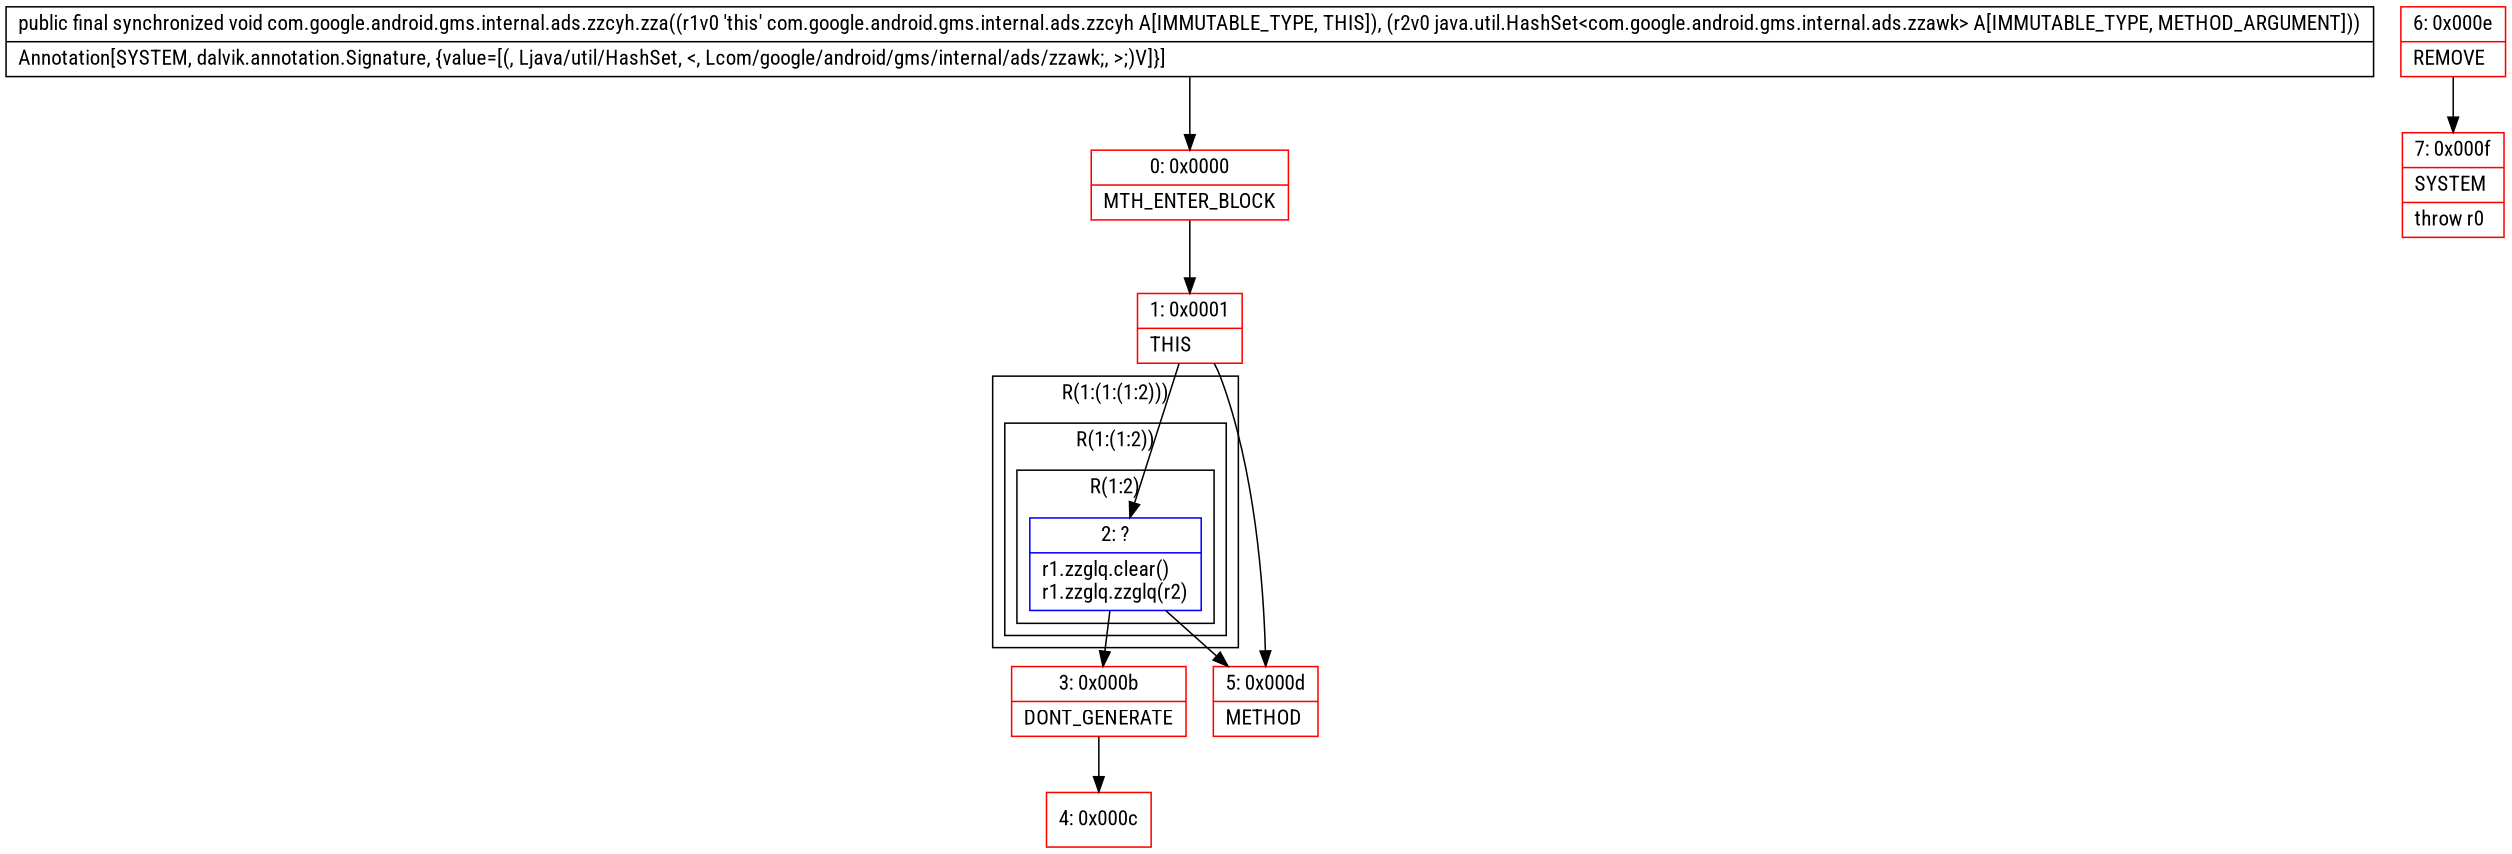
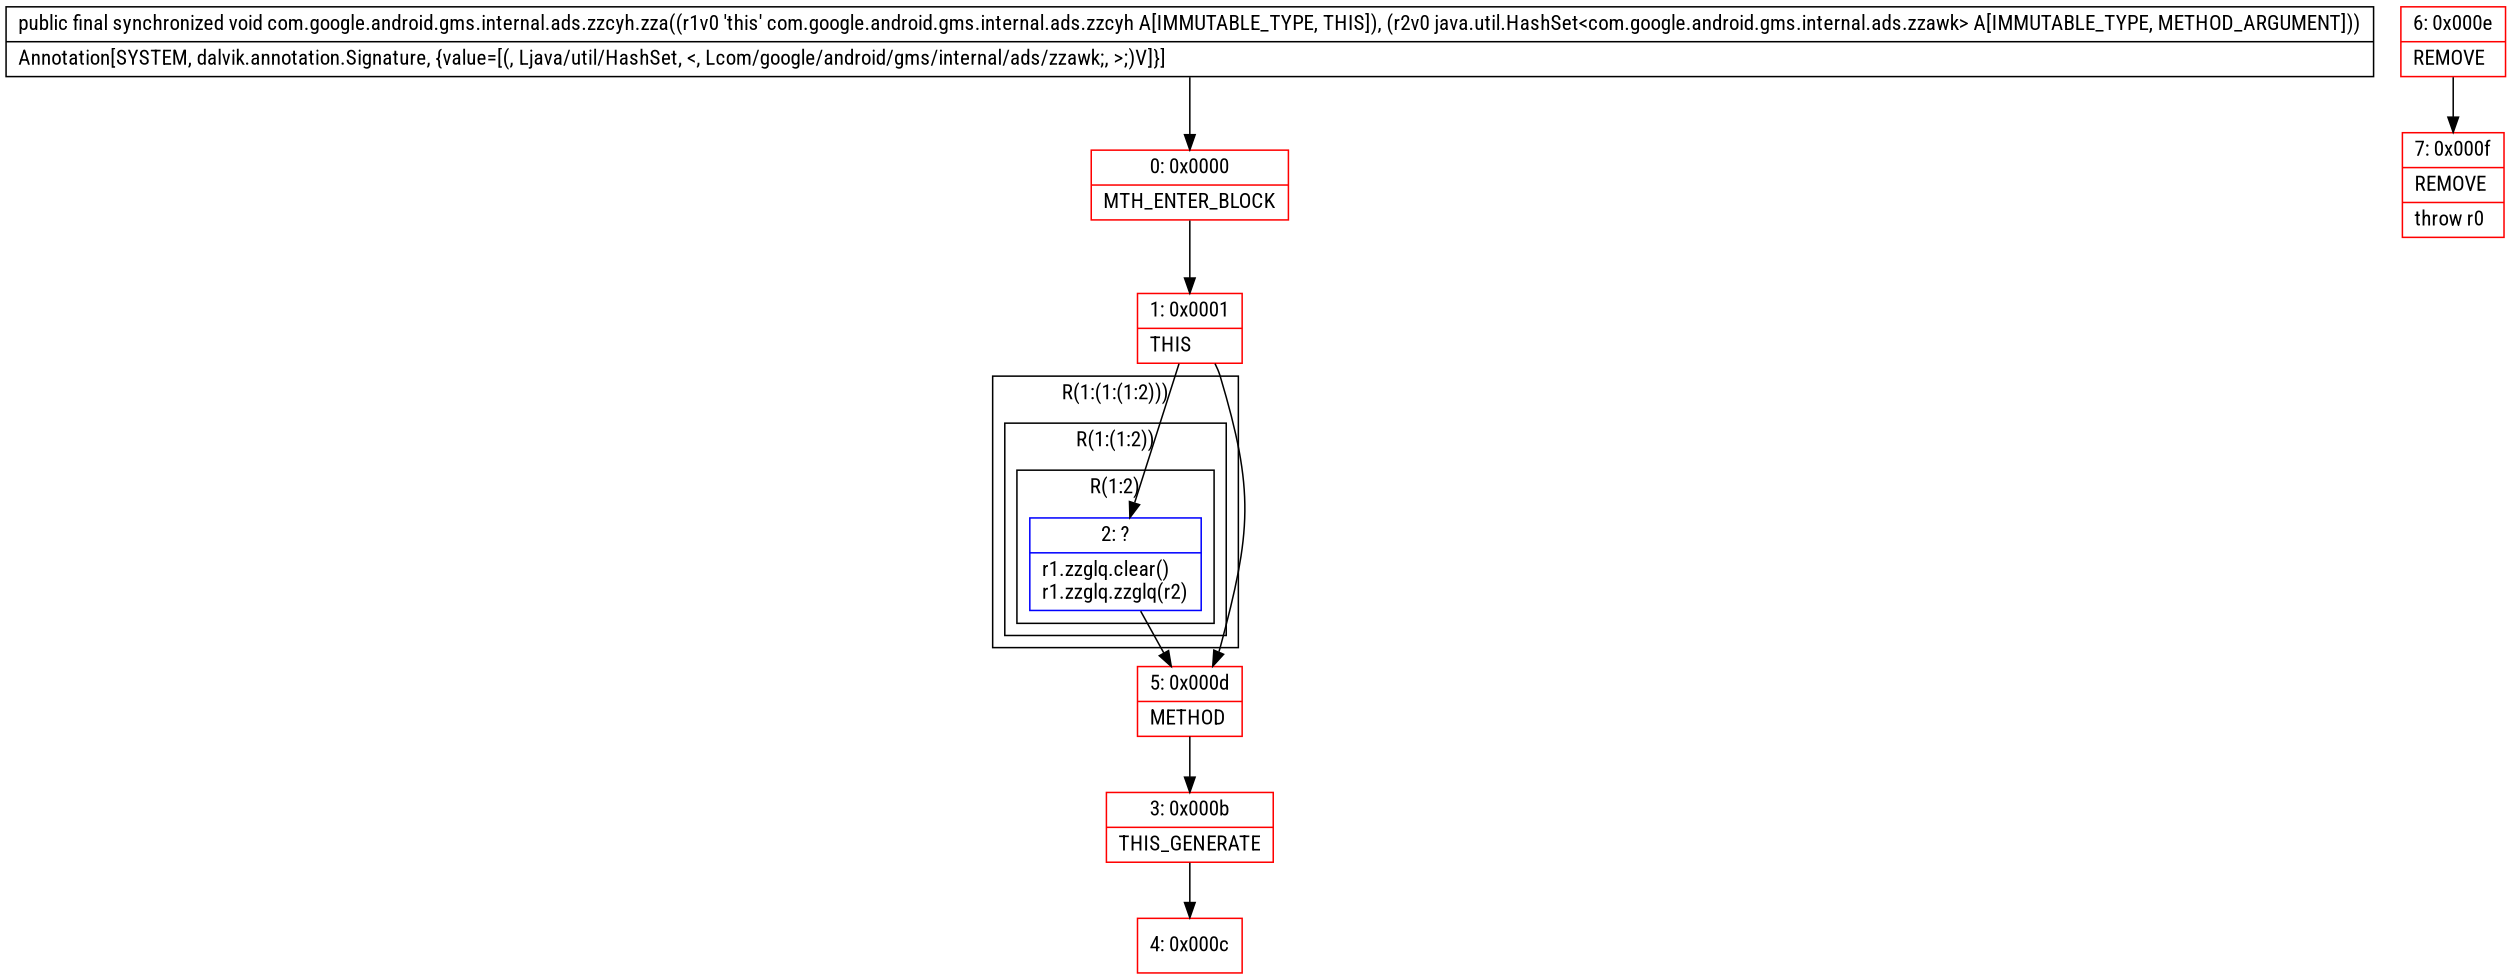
node "7: 0x000f": text "SYSTEM" -> "REMOVE"
edge "2: ?" -> "3: 0x000b": now "5: 0x000d" -> "3: 0x000b"
node "3: 0x000b": text "DONT_GENERATE" -> "THIS_GENERATE"
